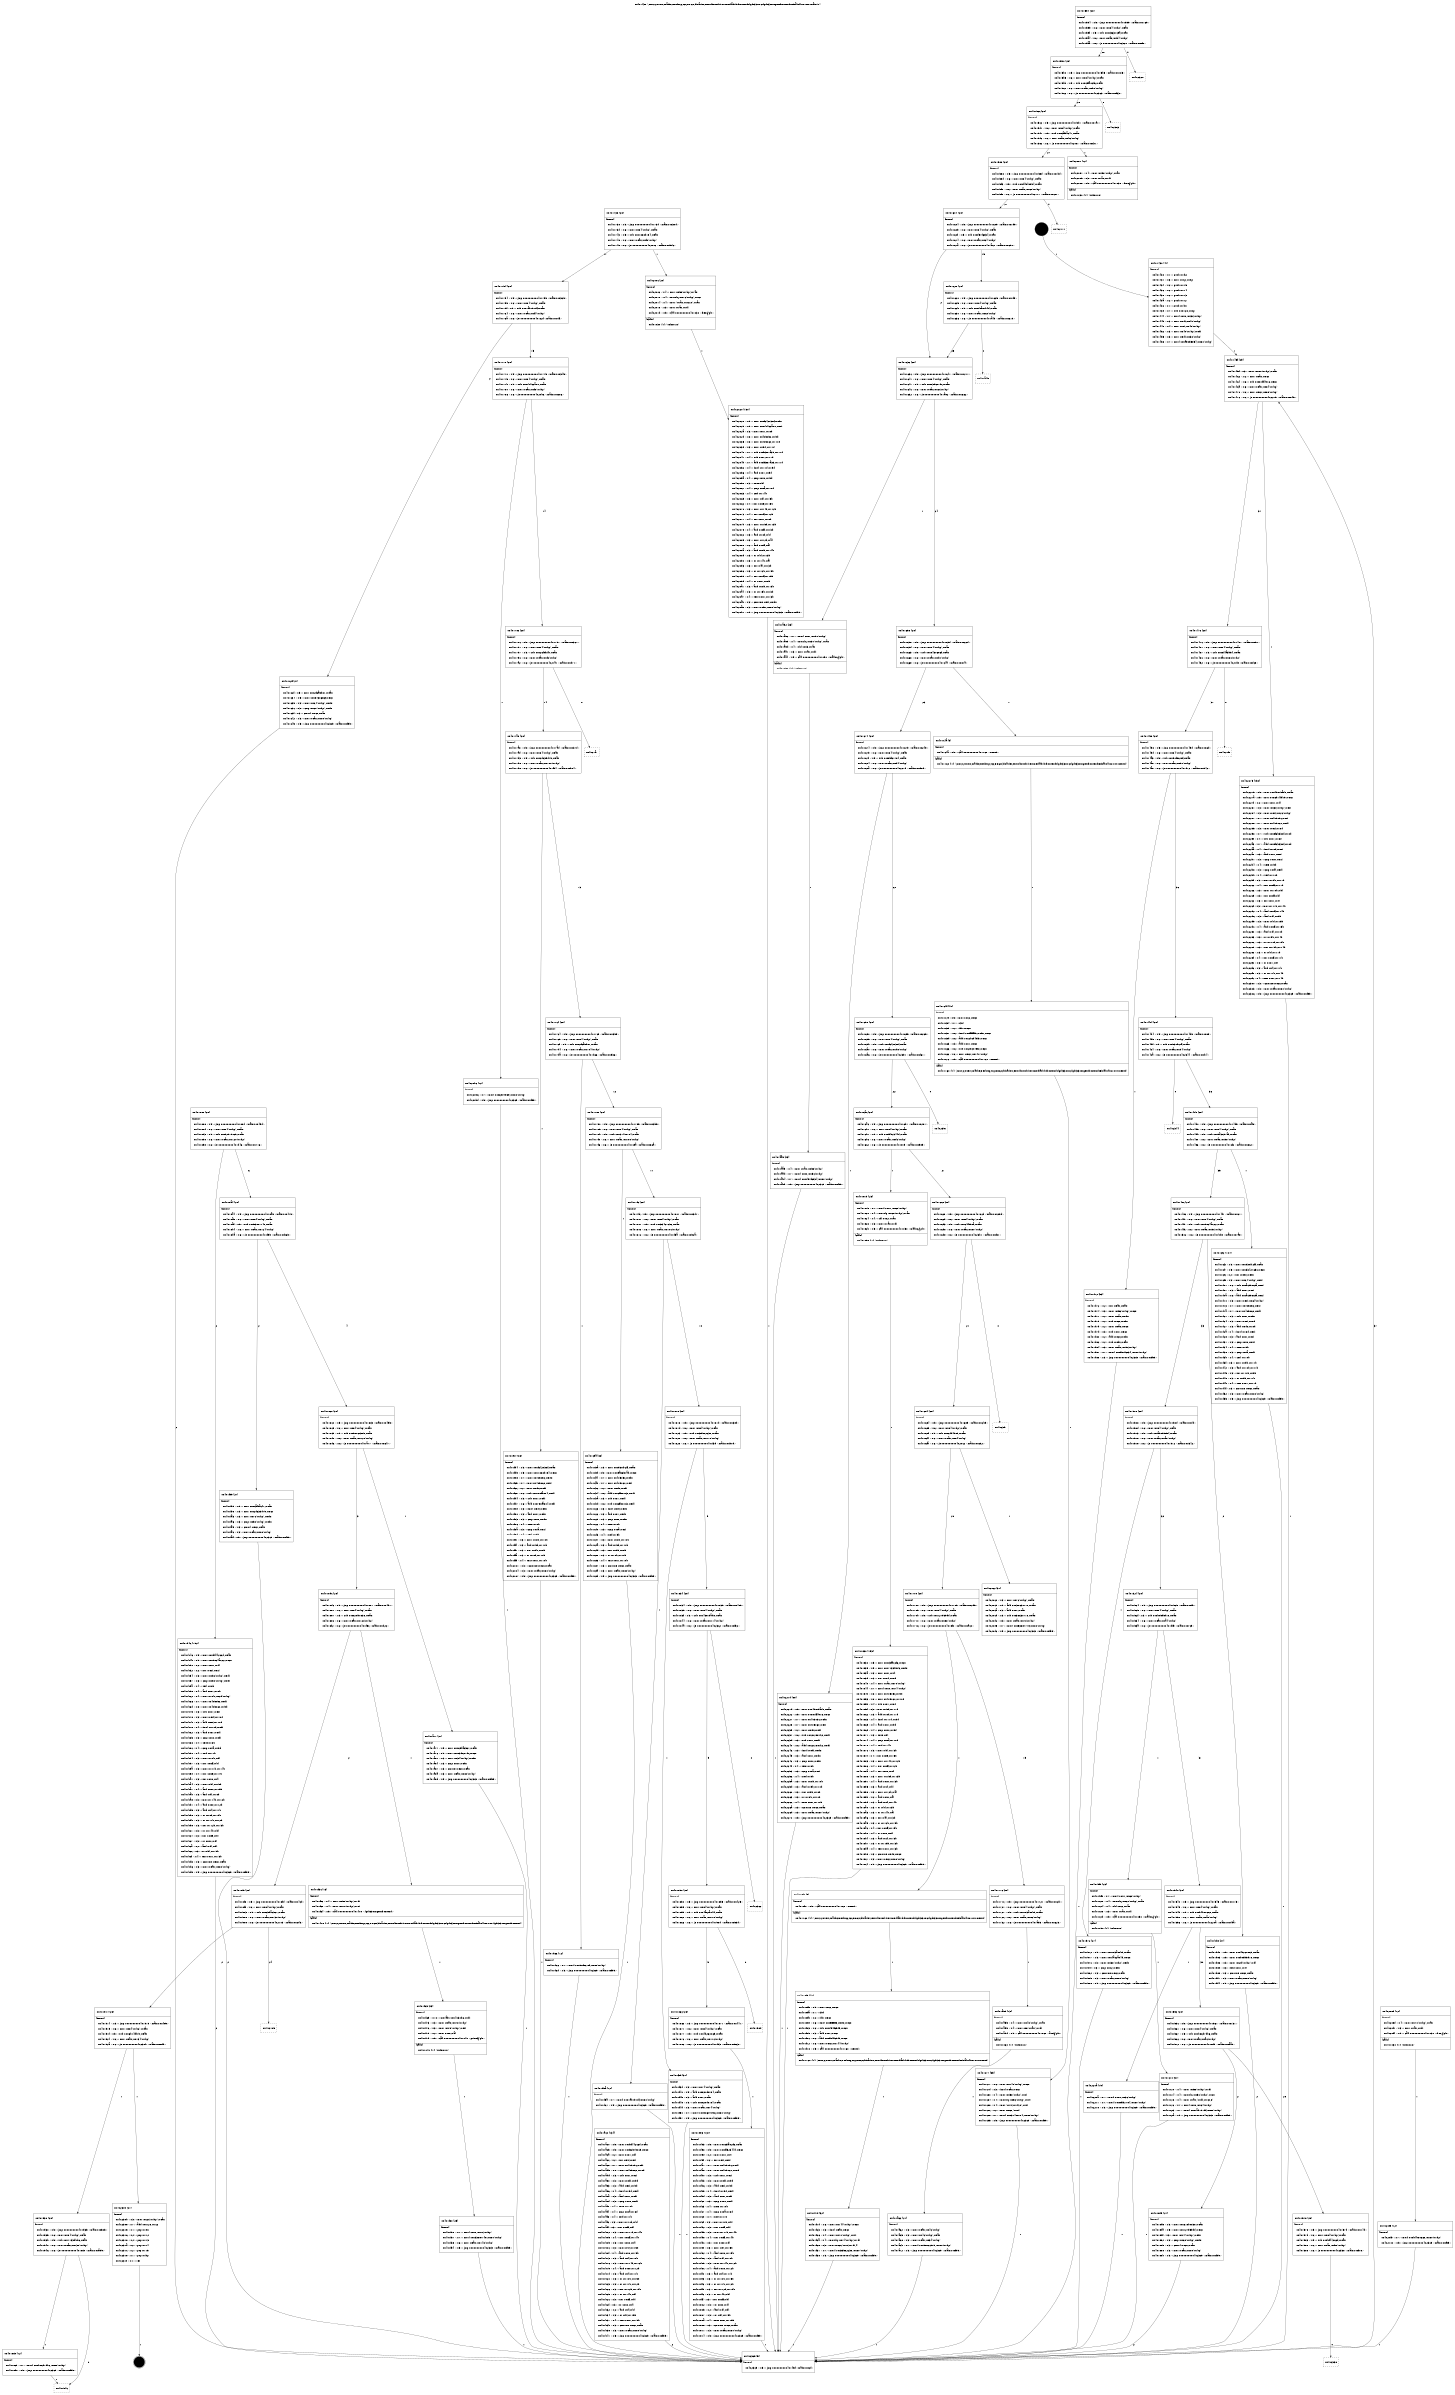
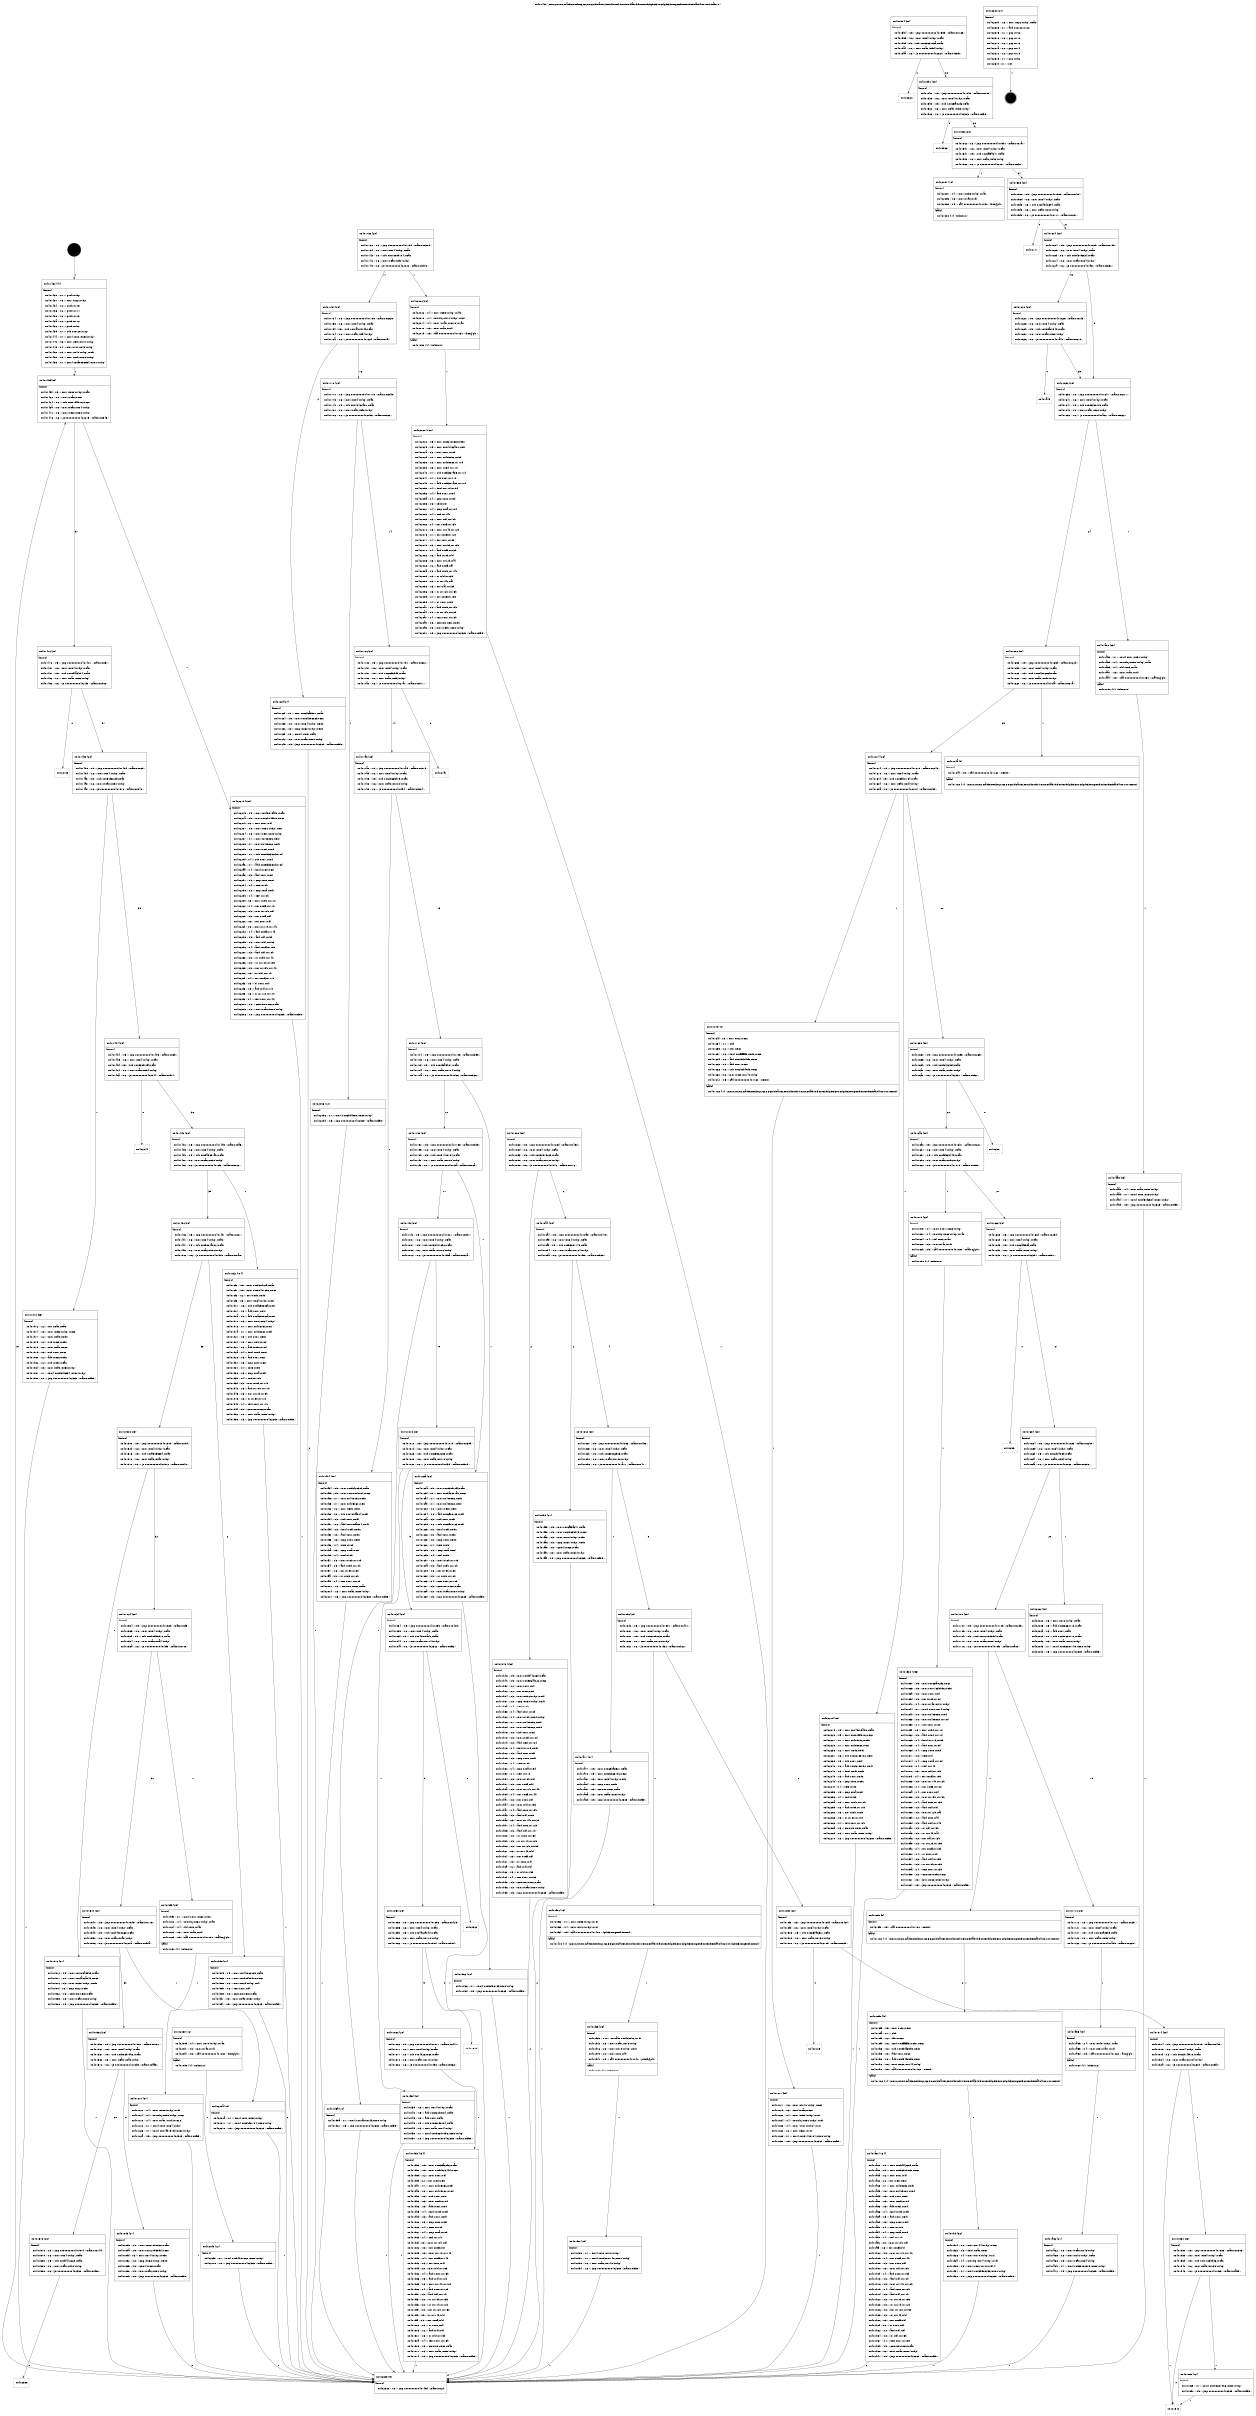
edge "0x401c4a [5]" -> "0x401c4f [40]": now "0x401674 [28]" -> "0x401c4f [40]"
edge "0x4018f8 [28]" -> "0x402105": label " 24" -> " 0"
edge "0x401914 [28]" -> "0x40230b [21]": now "0x401914 [28]" -> "0x40194c"
